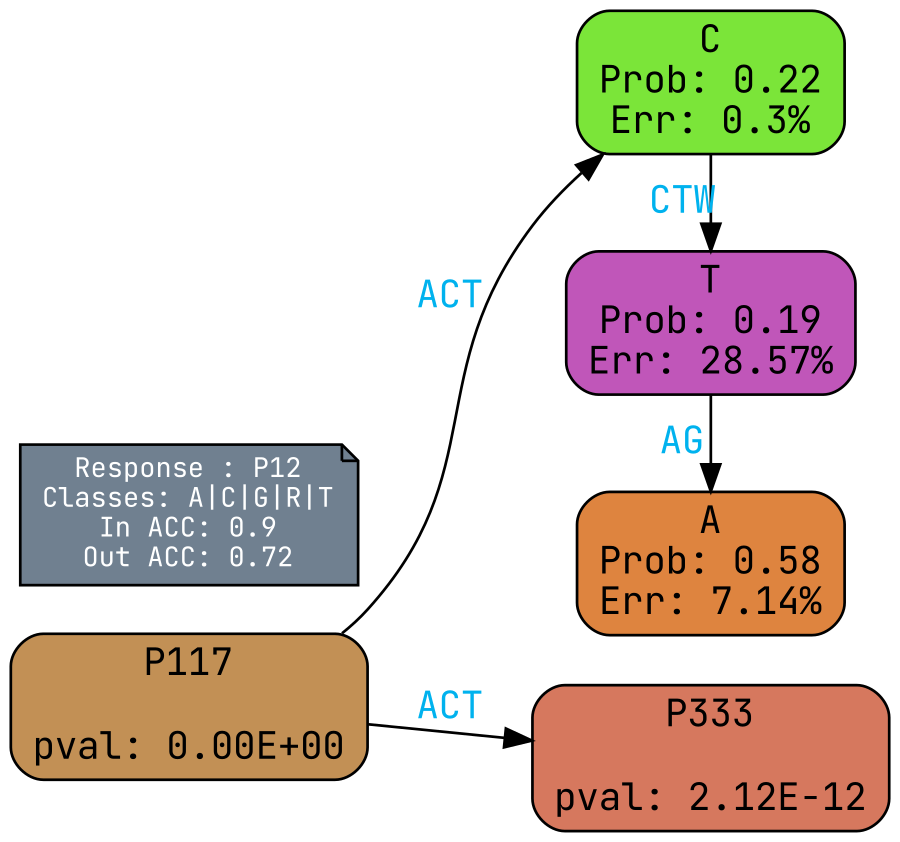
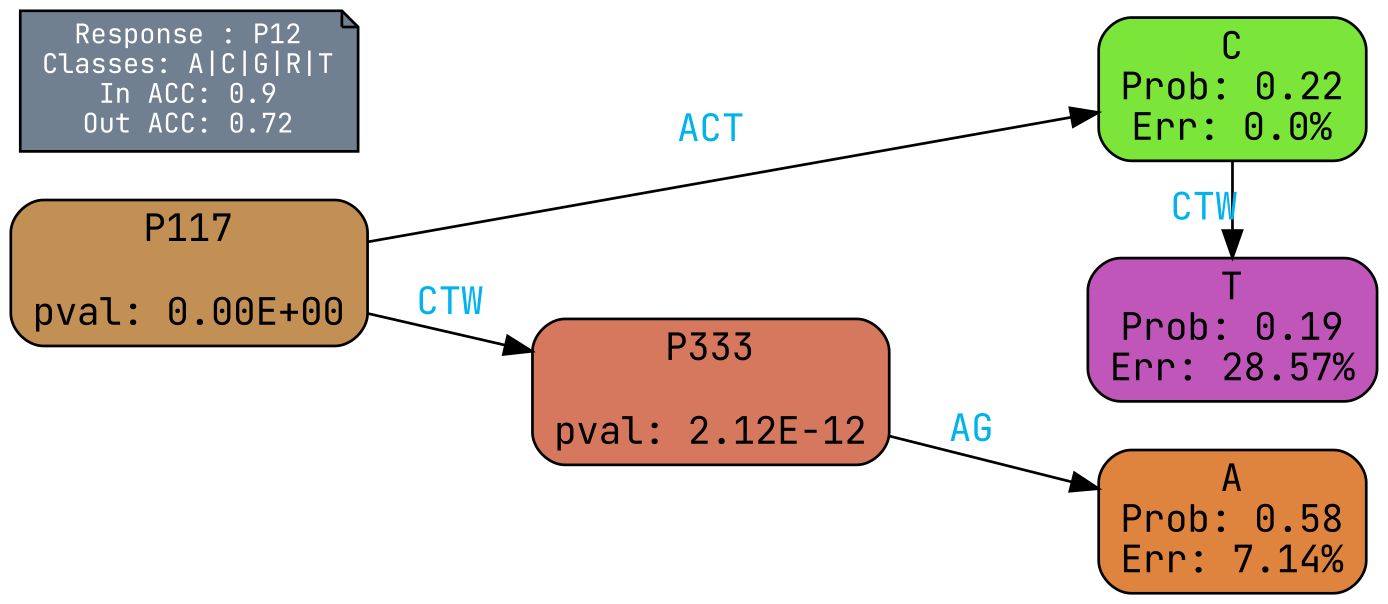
node "C Prob: 0.22 Err: 0.3%": label "C Prob: 0.22 Err: 0.3%" -> "C Prob: 0.22 Err: 0.0%"
edge "T Prob: 0.19 Err: 28.57%" -> "A Prob: 0.58 Err: 7.14%": now "P333 pval: 2.12E-12" -> "A Prob: 0.58 Err: 7.14%"
edge "P117 pval: 0.00E+00" -> "P333 pval: 2.12E-12": label "ACT" -> "CTW"
